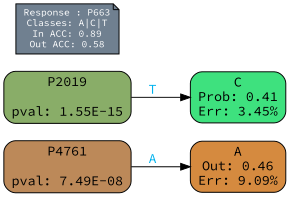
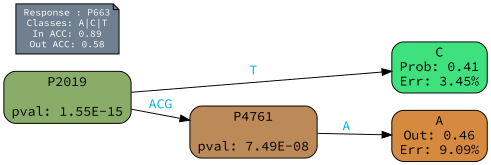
edge "P2019 pval: 1.55E-15" -> "P4761 pval: 7.49E-08": added, label "ACG"
